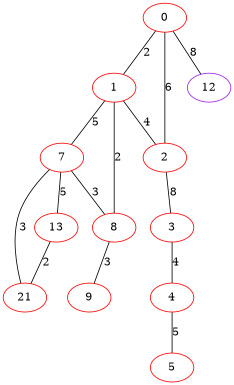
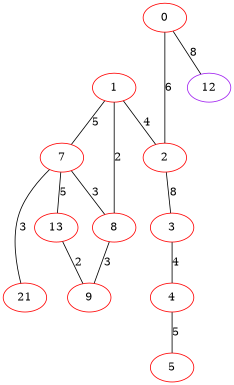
edge "0" -- "1": removed, label "2"
edge "13" -- "21": now "13" -- "9"
